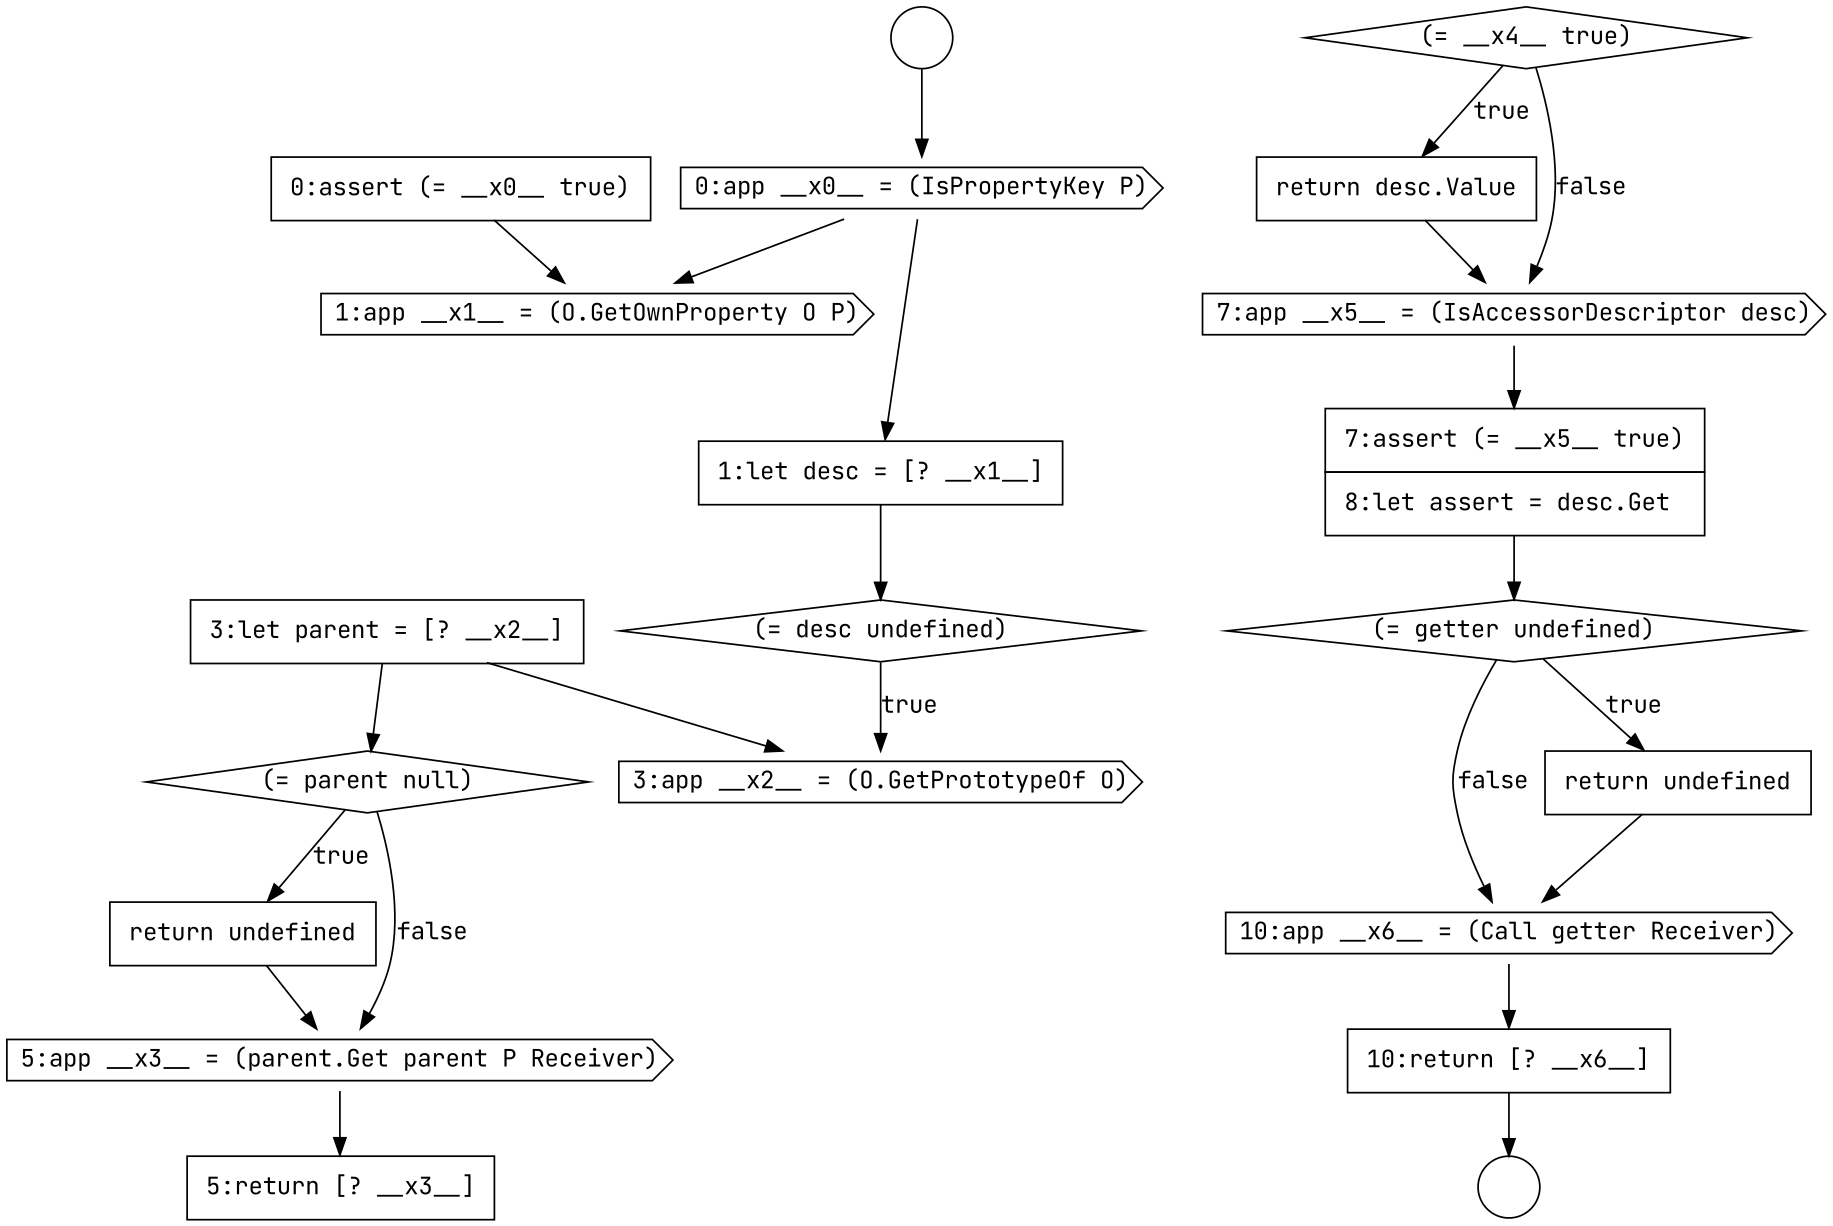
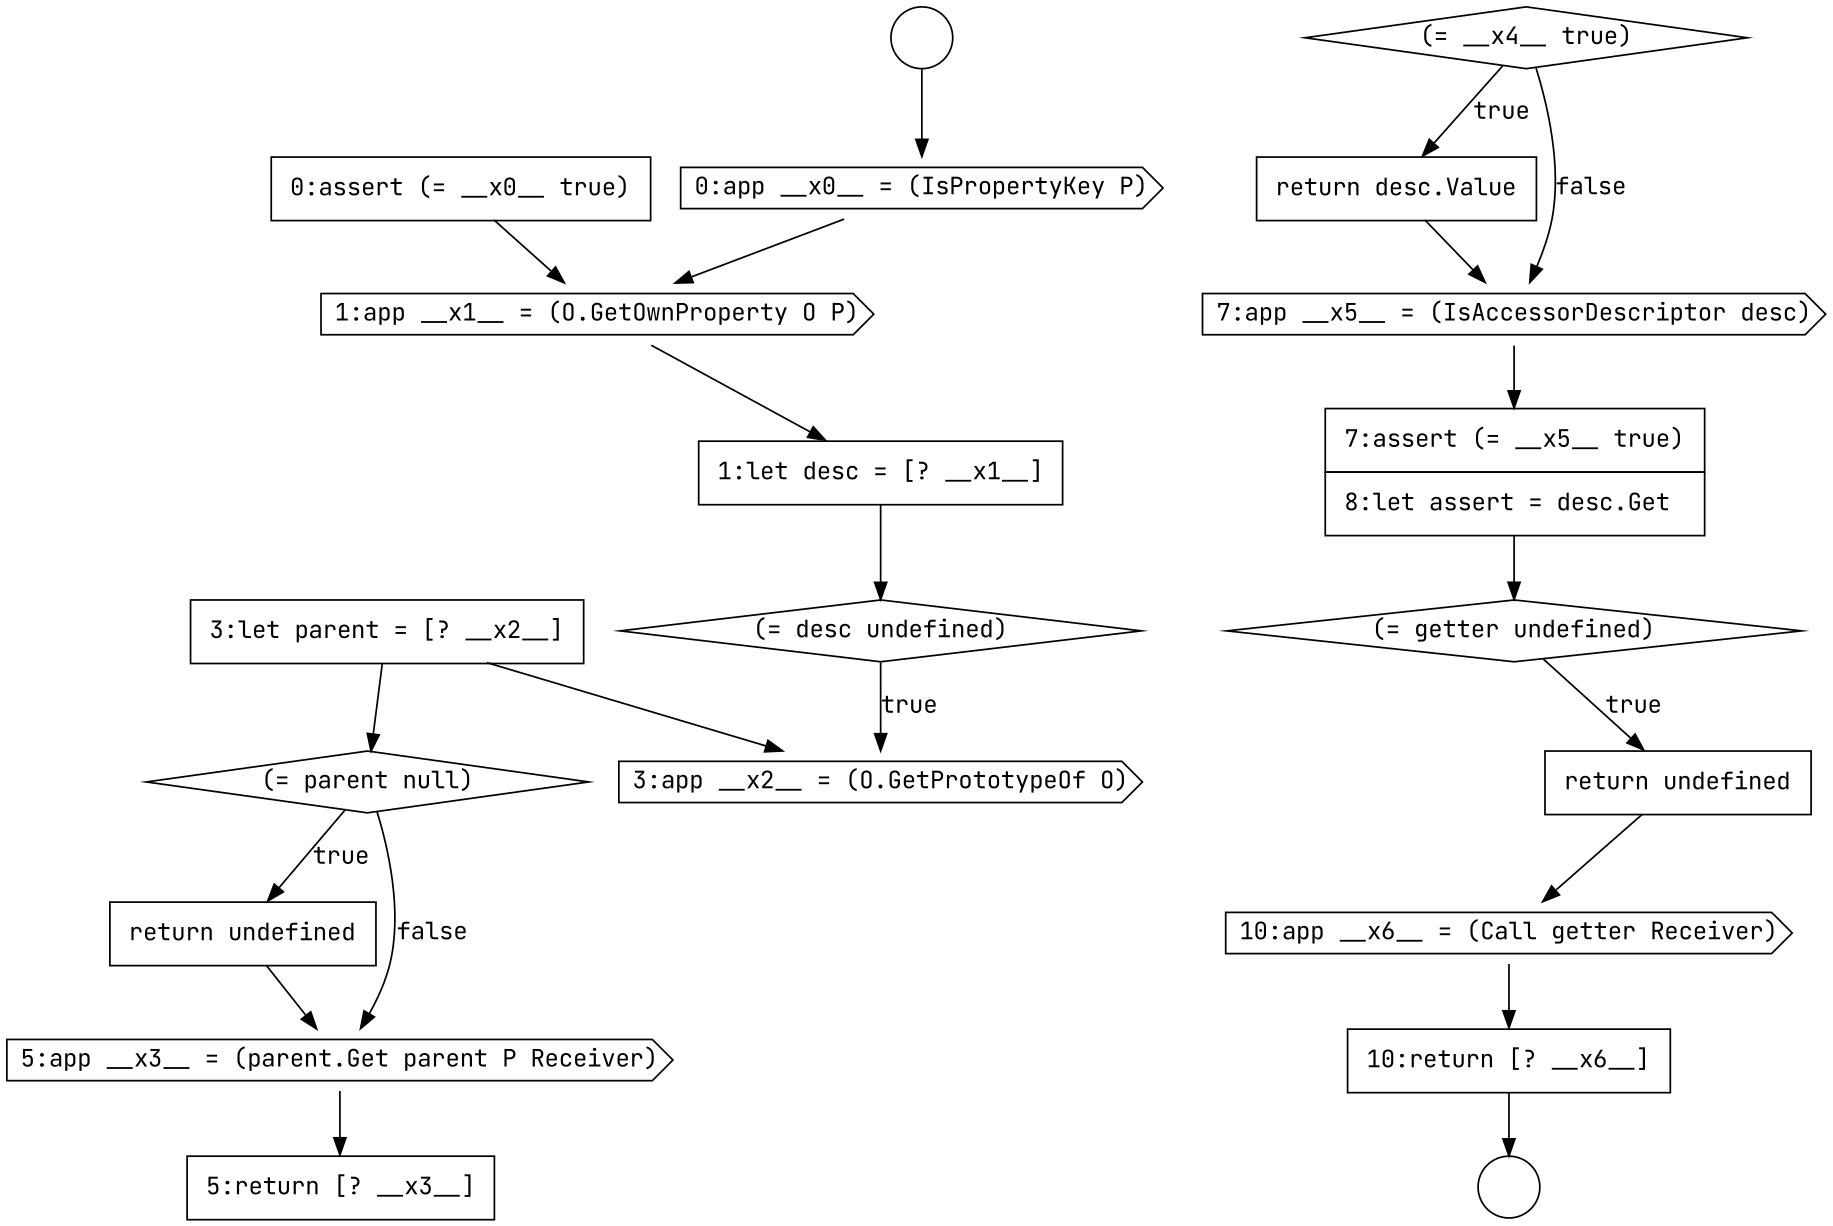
edge "0:app __x0__ = (IsPropertyKey P)" -> "1:let desc = [? __x1__]": now "1:app __x1__ = (O.GetOwnProperty O P)" -> "1:let desc = [? __x1__]"
edge "(= getter undefined)" -> "10:app __x6__ = (Call getter Receiver)": removed, label "false"
